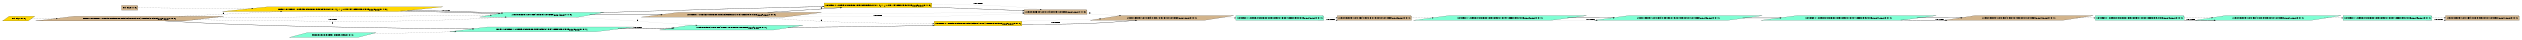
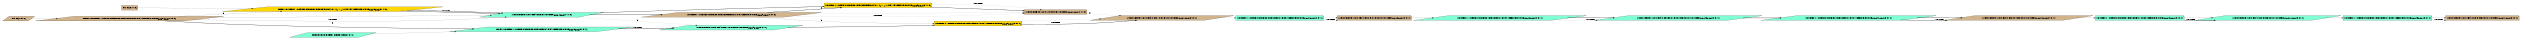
node "testNot['1', '0', '0']": fillcolor gold -> tan
